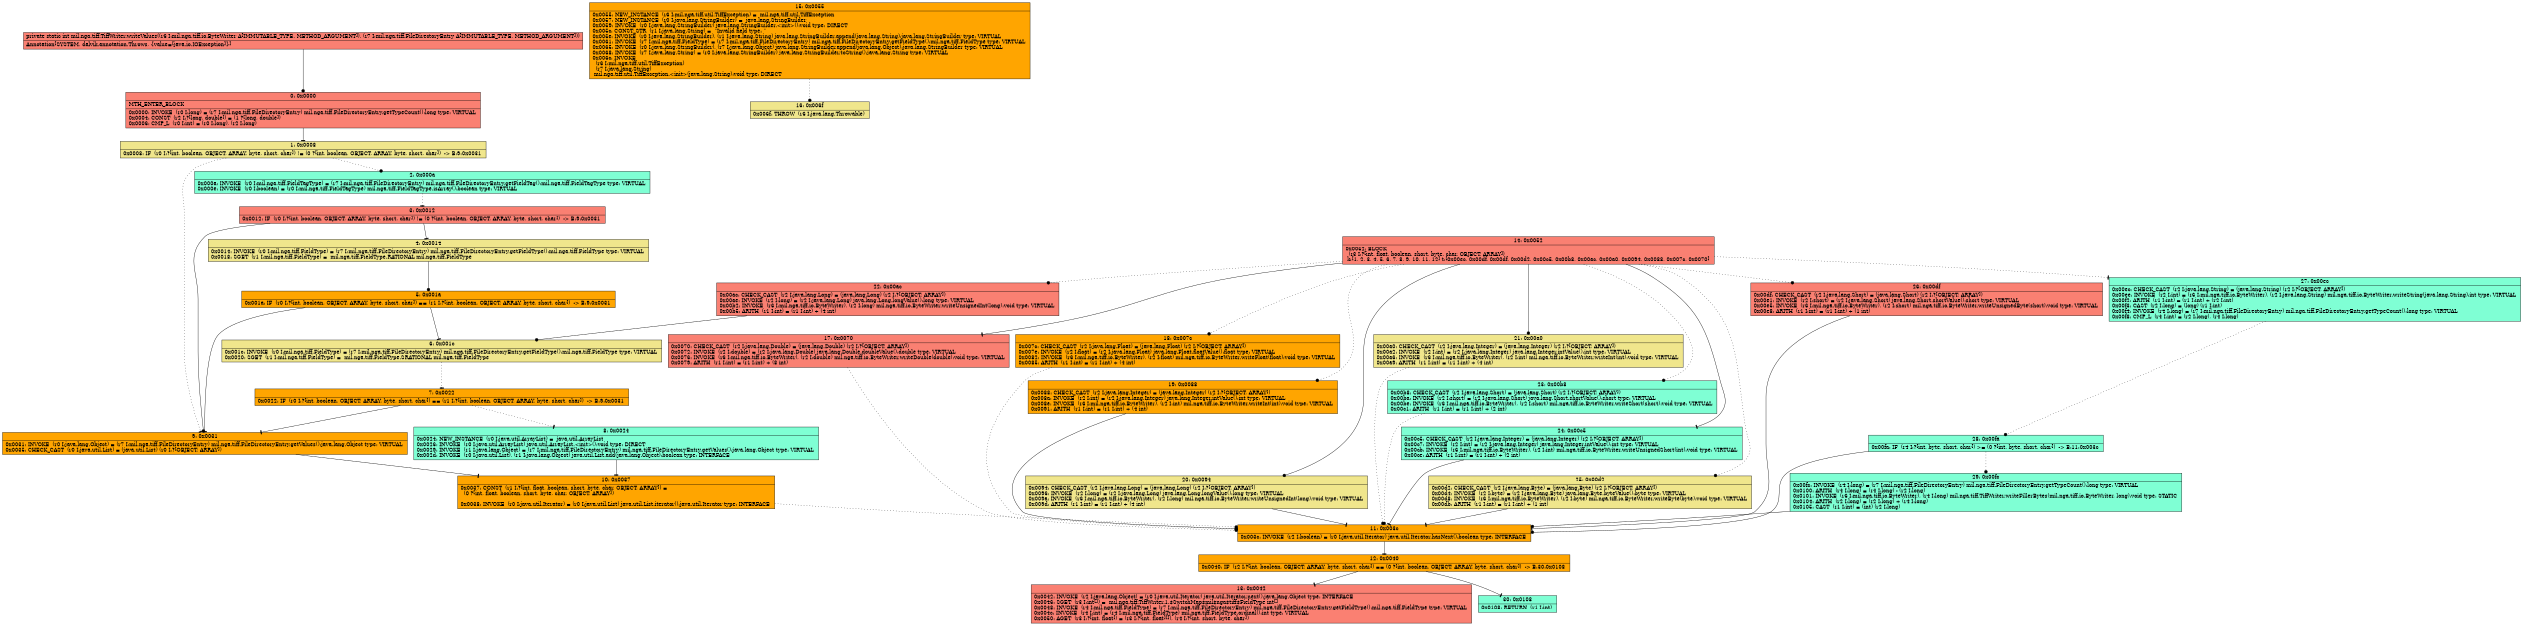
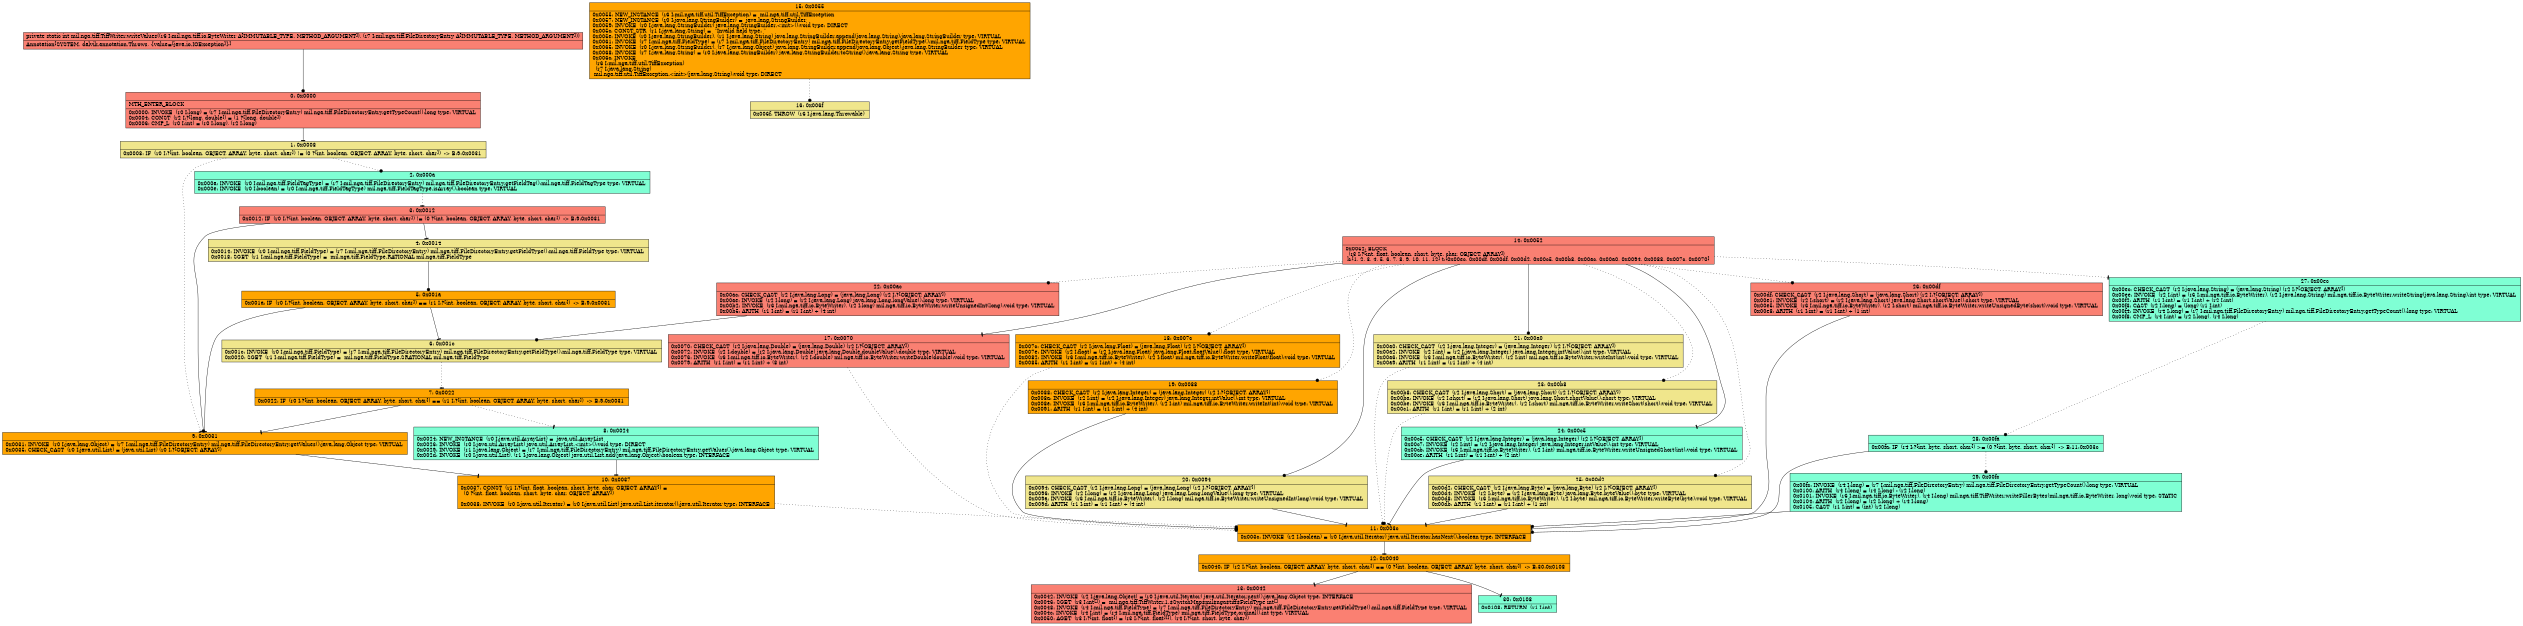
node "23: 0x00b8": fillcolor aquamarine -> khaki
